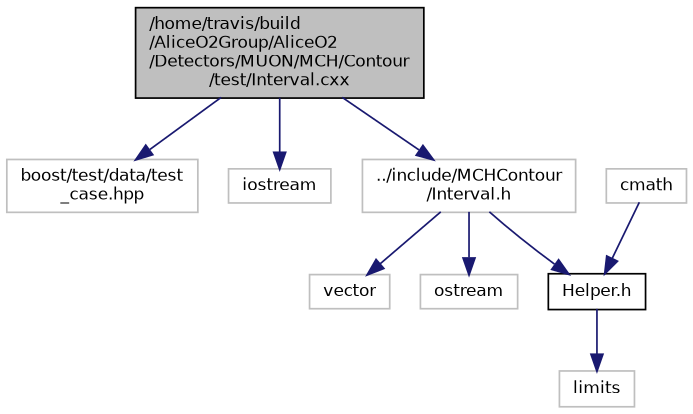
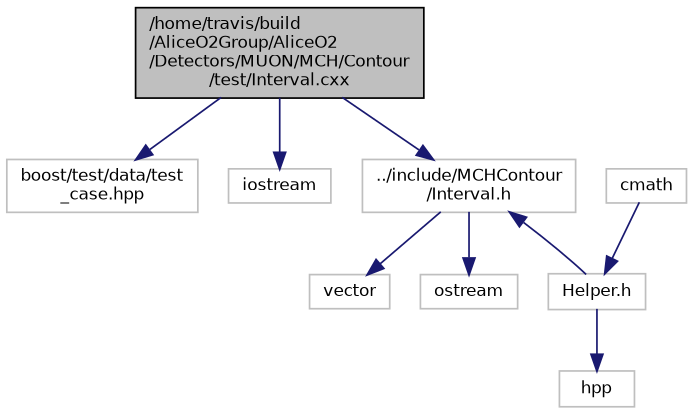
edge "../include/MCHContour /Interval.h" -> "Helper.h": reversed
node "Helper.h": color black -> grey75
node "limits": label "limits" -> "hpp"
